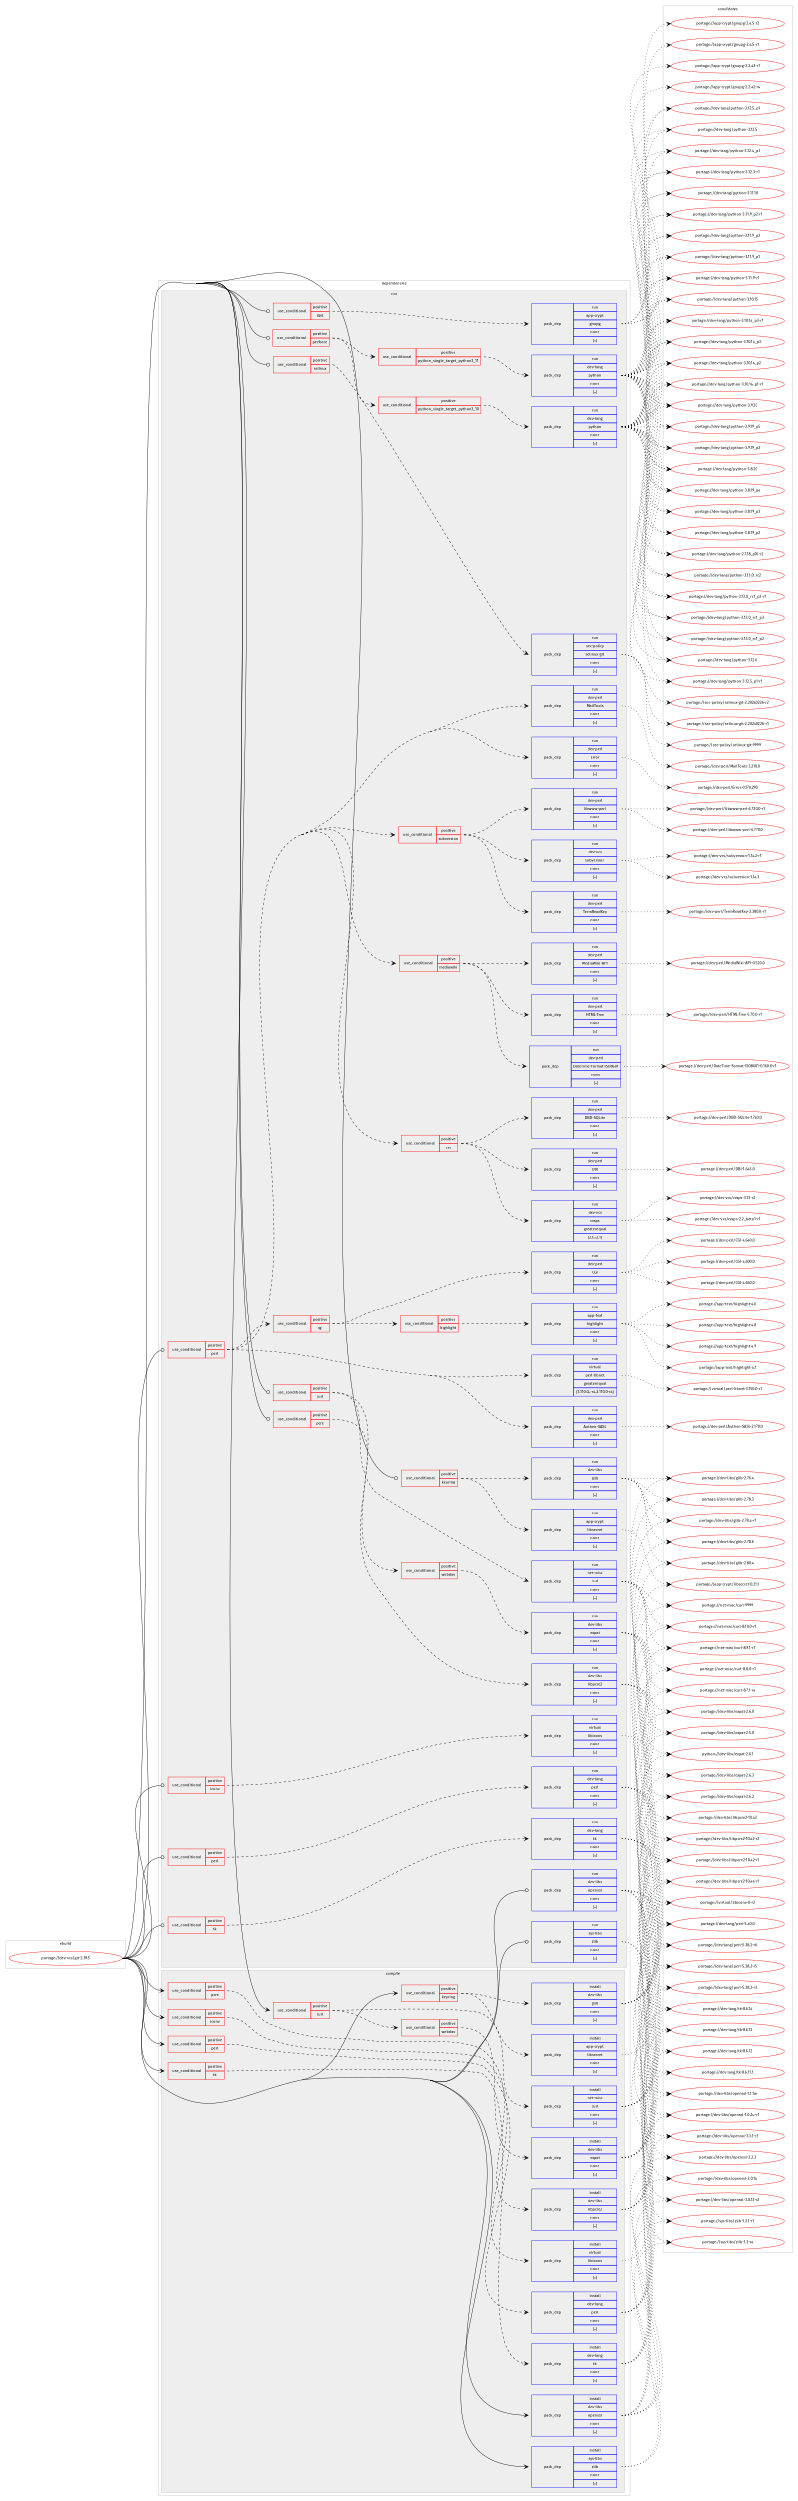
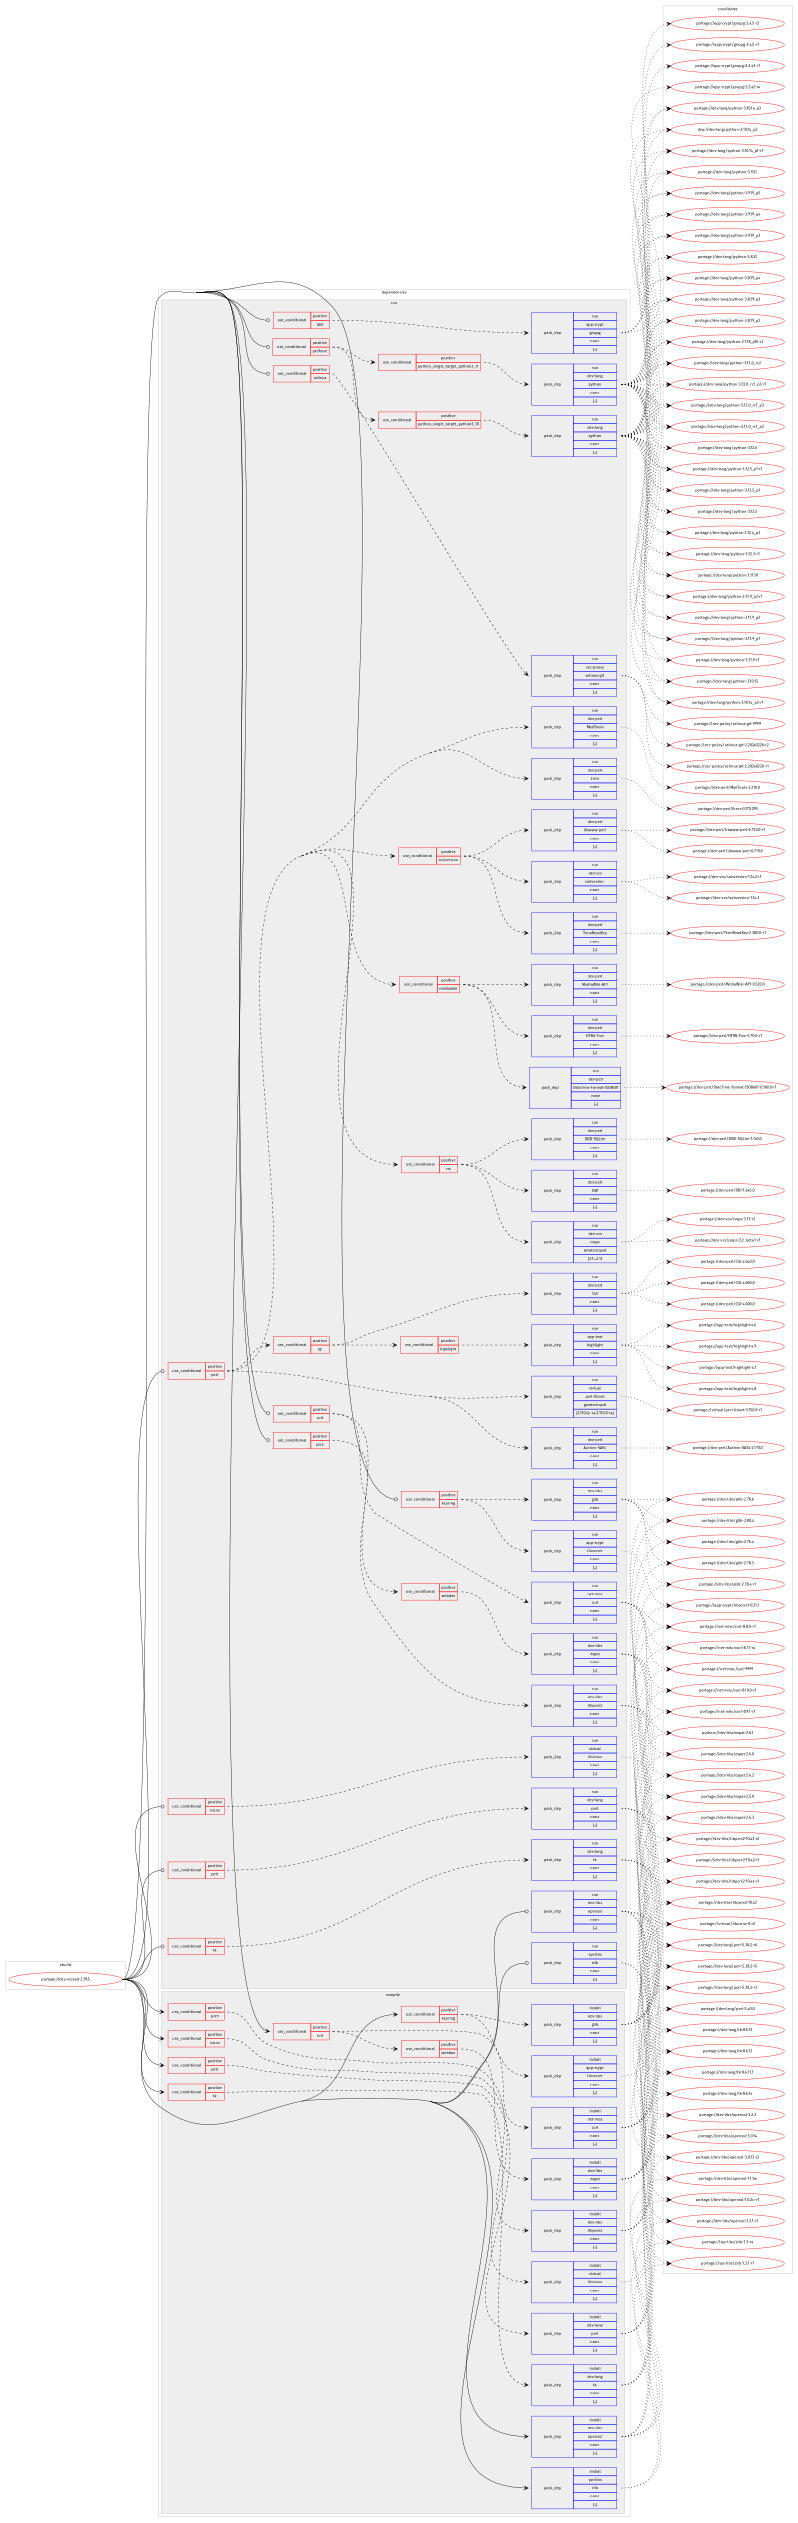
node "portage://dev-lang/python-3.9.19_p4": added
node "portage://dev-lang/python-3.10.14_p2": label "portage://dev-lang/python-3.10.14_p2" -> "dep://dev-lang/python-3.10.14_p2"
